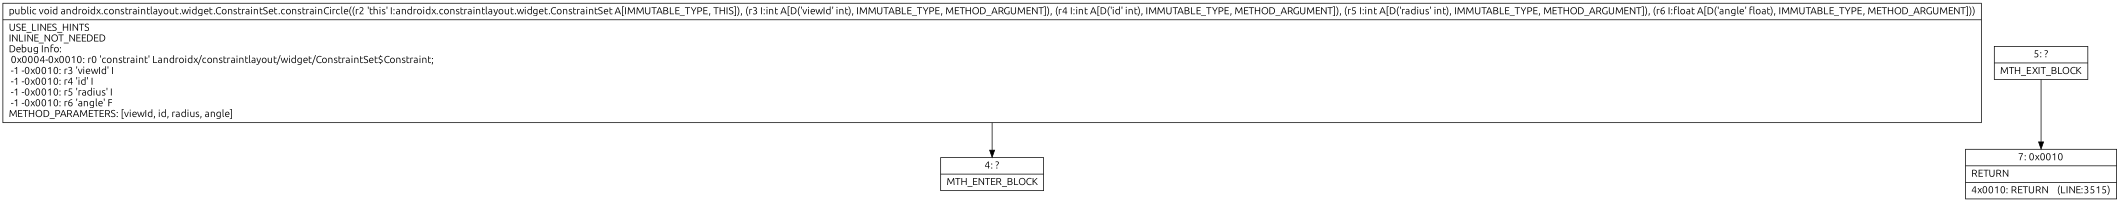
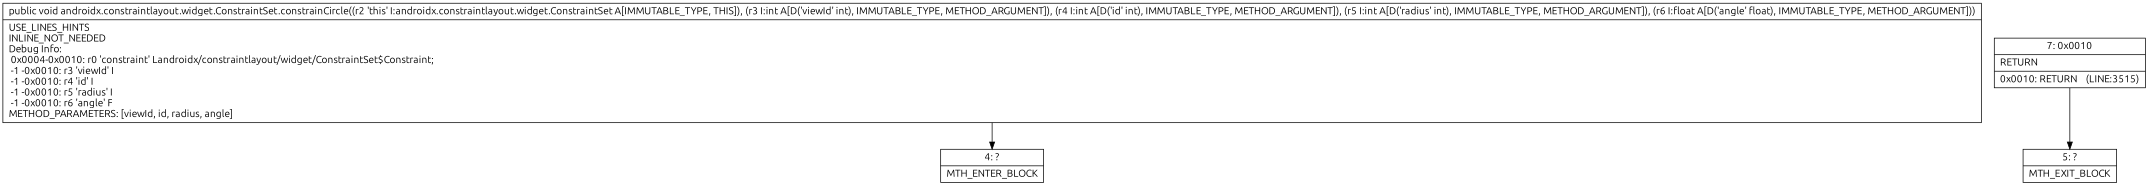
edge "5: ?" -> "7: 0x0010": reversed
node "7: 0x0010": text "4x0010: RETURN    (LINE:3515)" -> "0x0010: RETURN    (LINE:3515)"
